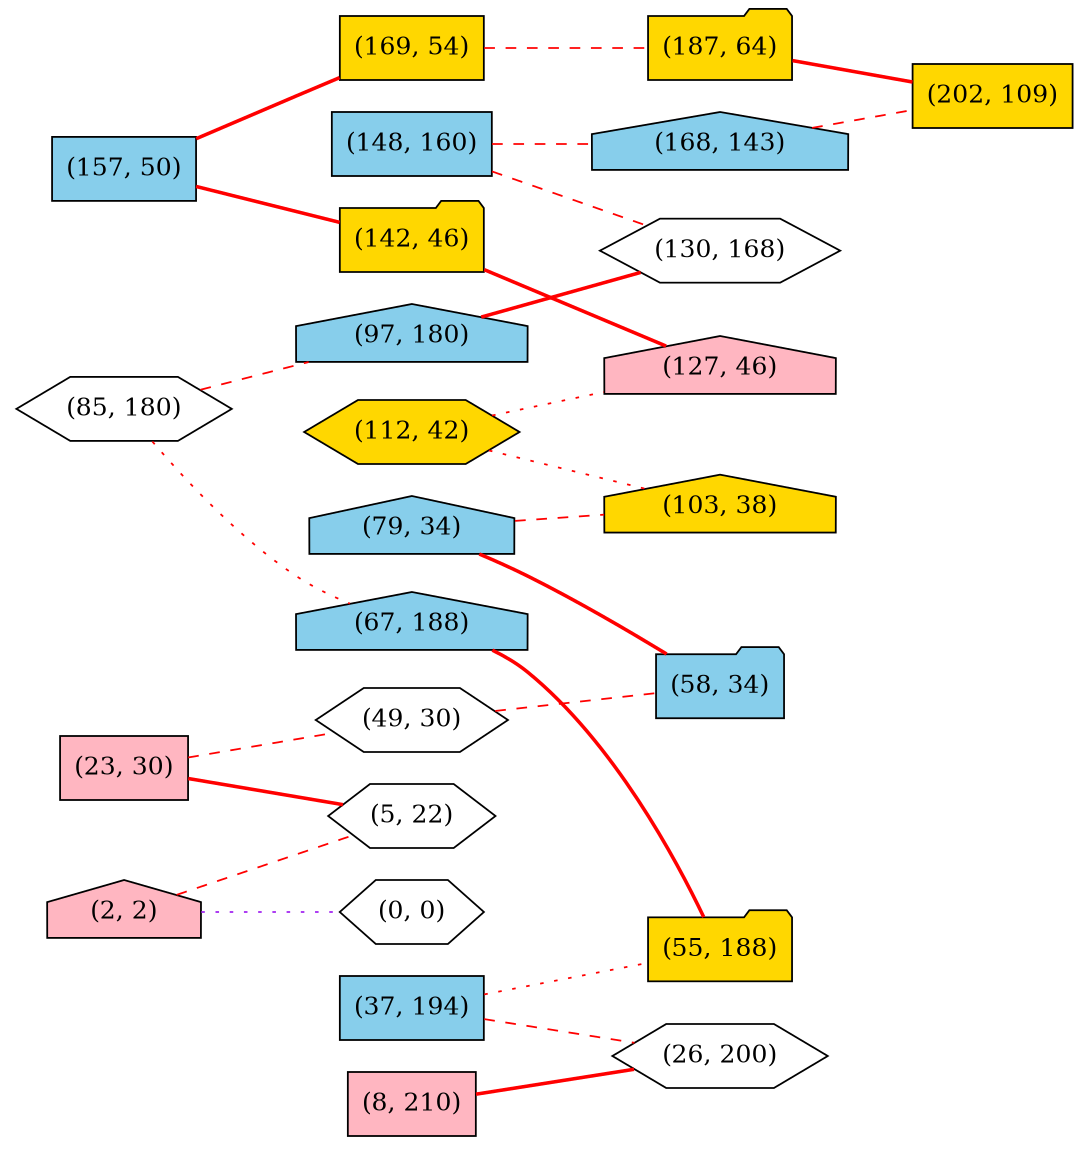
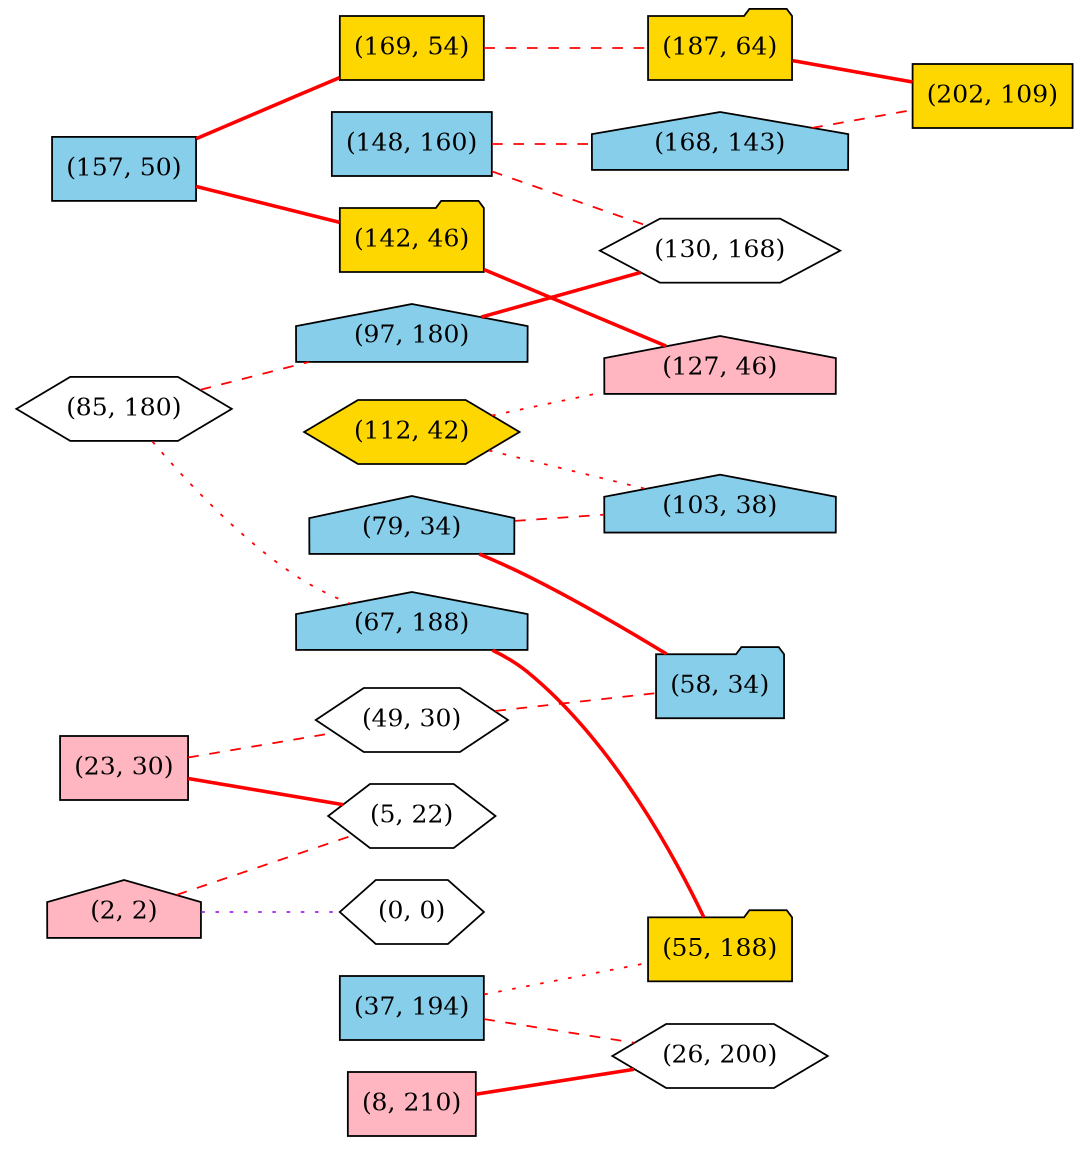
node "(103, 38)": fillcolor gold -> skyblue
